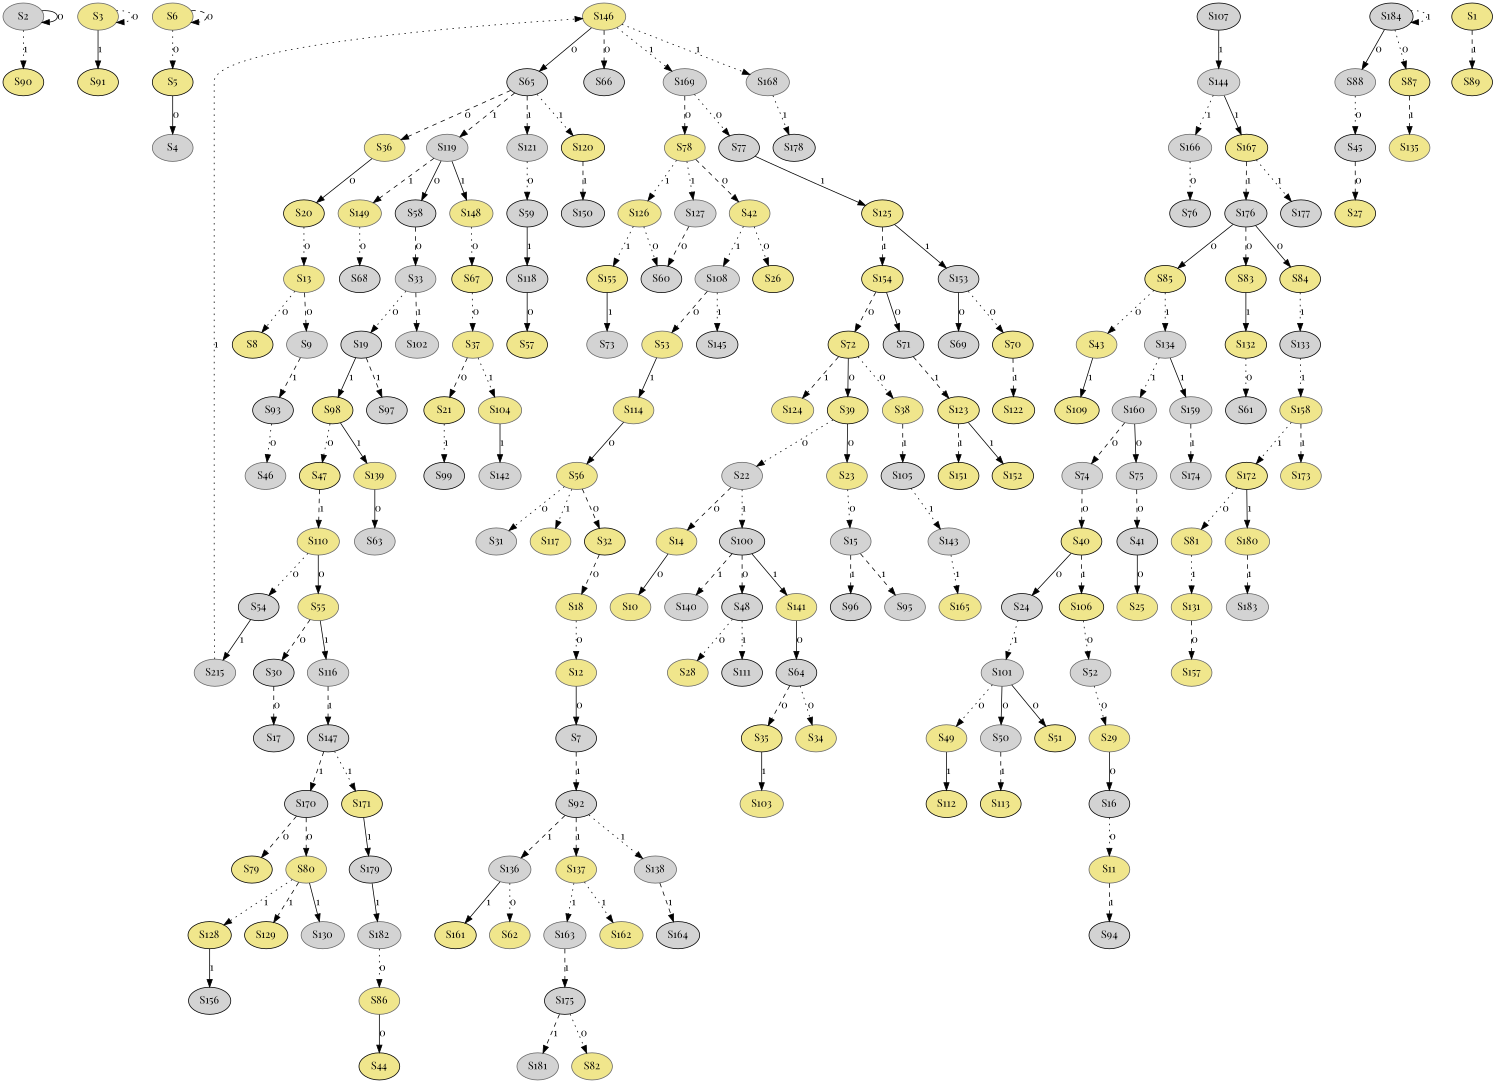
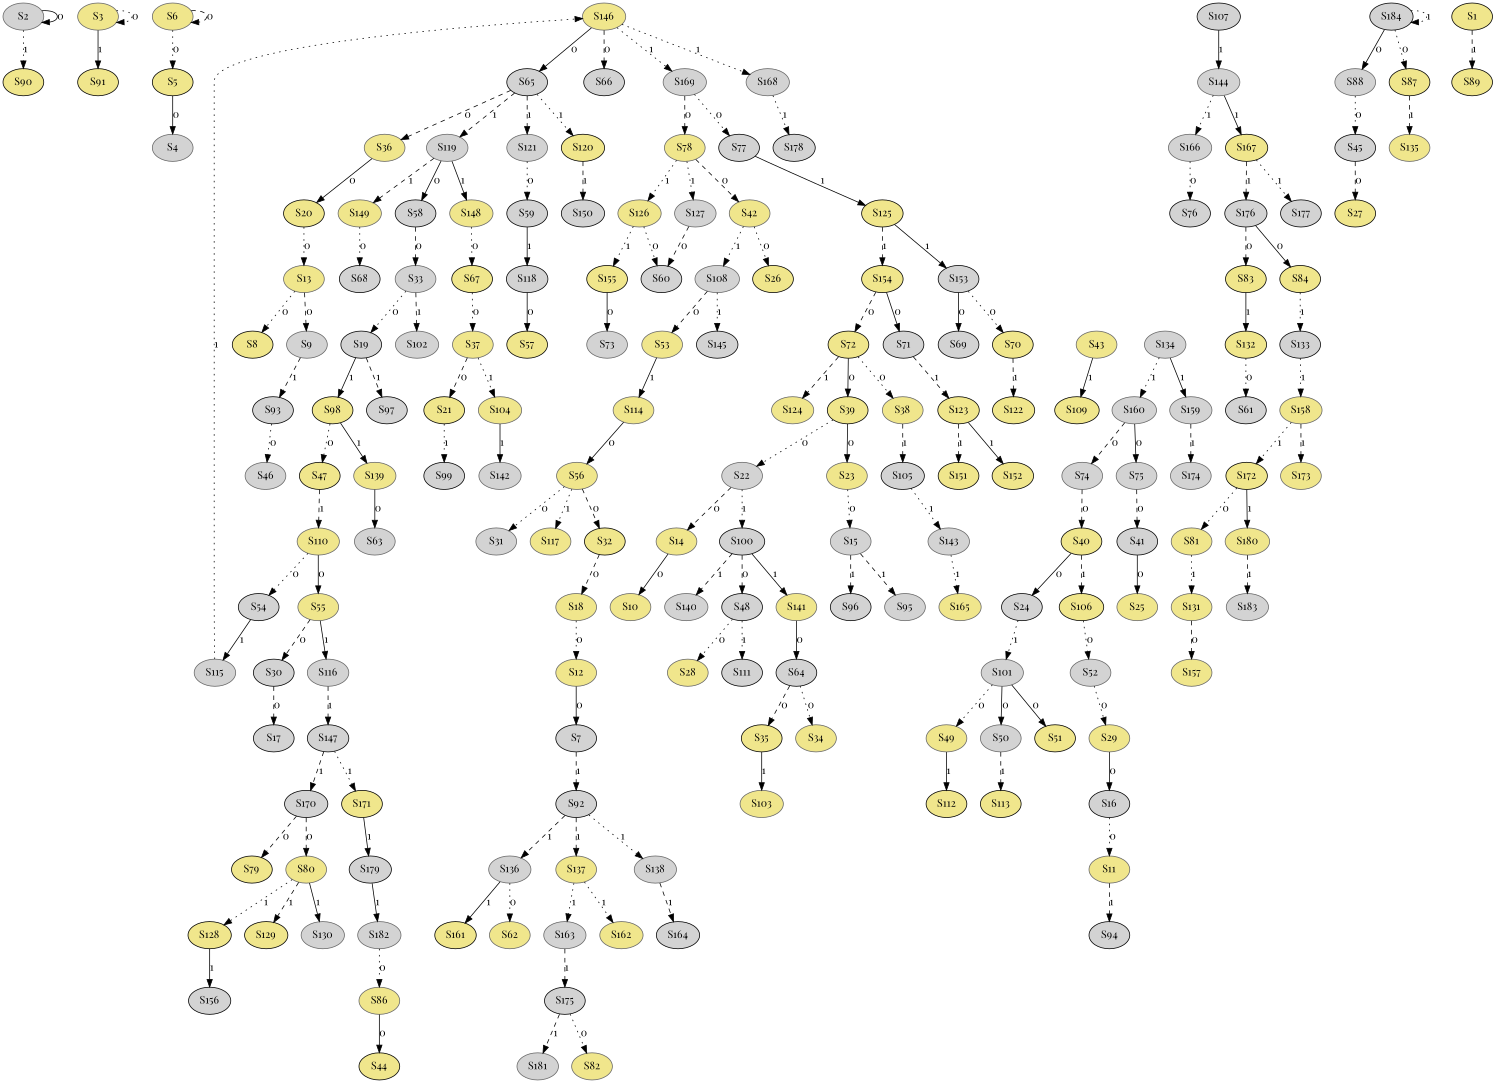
node "S85": removed
edge "S155" -> "S73": label "1" -> "0"
node "S215": label "S215" -> "S115"
